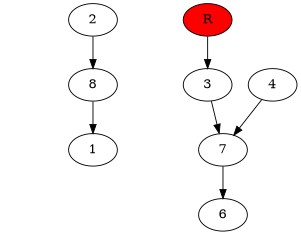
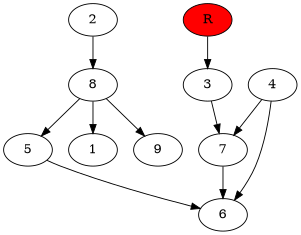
edge "4" -> "6": added
node "5": added
node "9": added
